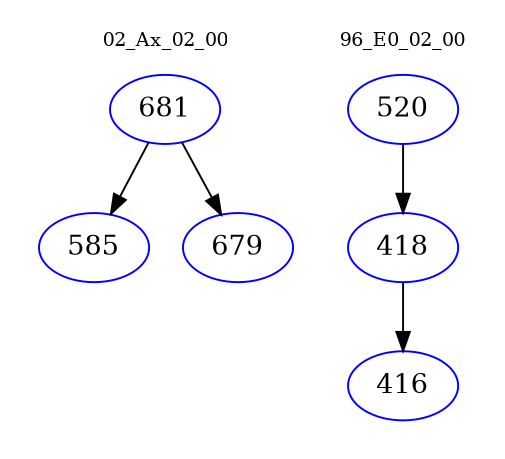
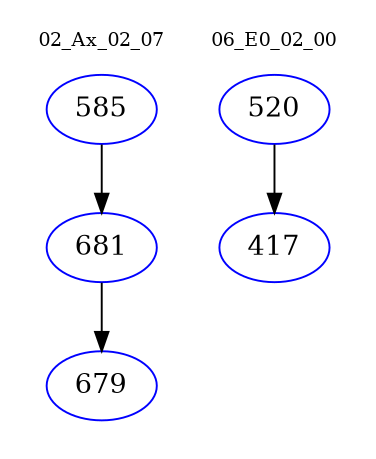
cluster "02_Ax_02_00": label "02_Ax_02_00" -> "02_Ax_02_07"
cluster "96_E0_02_00": label "96_E0_02_00" -> "06_E0_02_00"
edge "681" -> "585": reversed
node "418": label "418" -> "417"
node "416": removed
